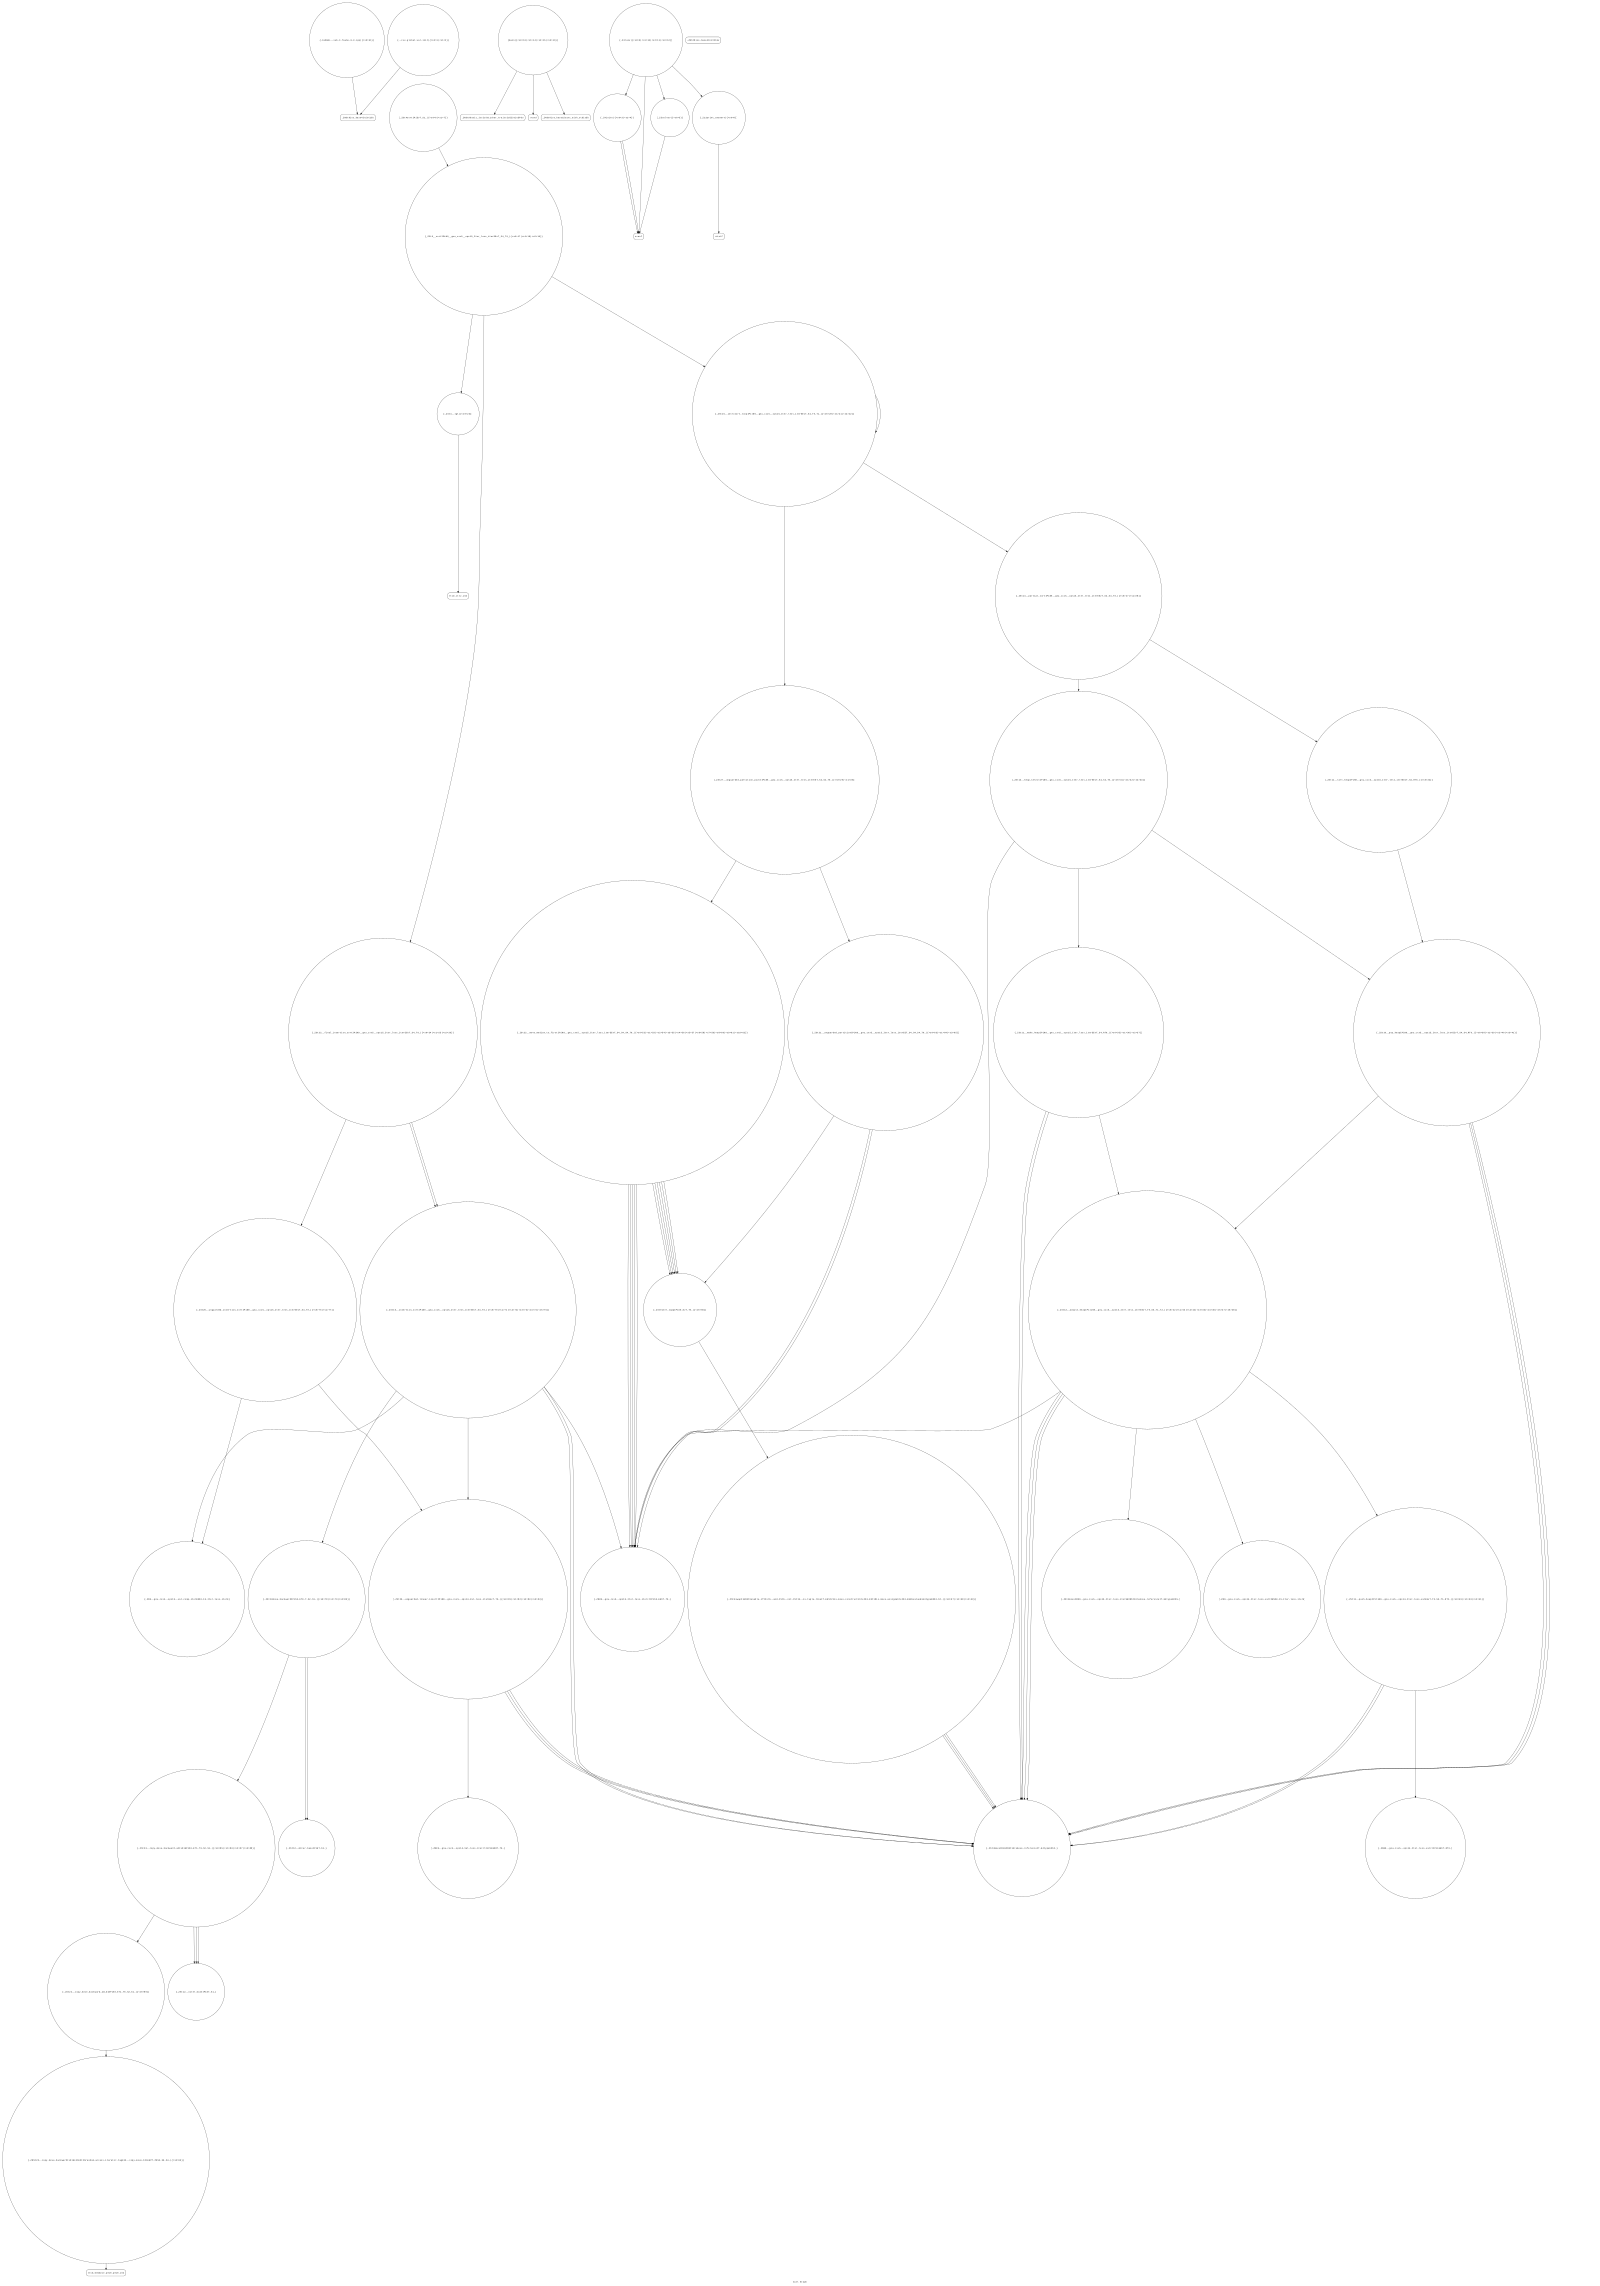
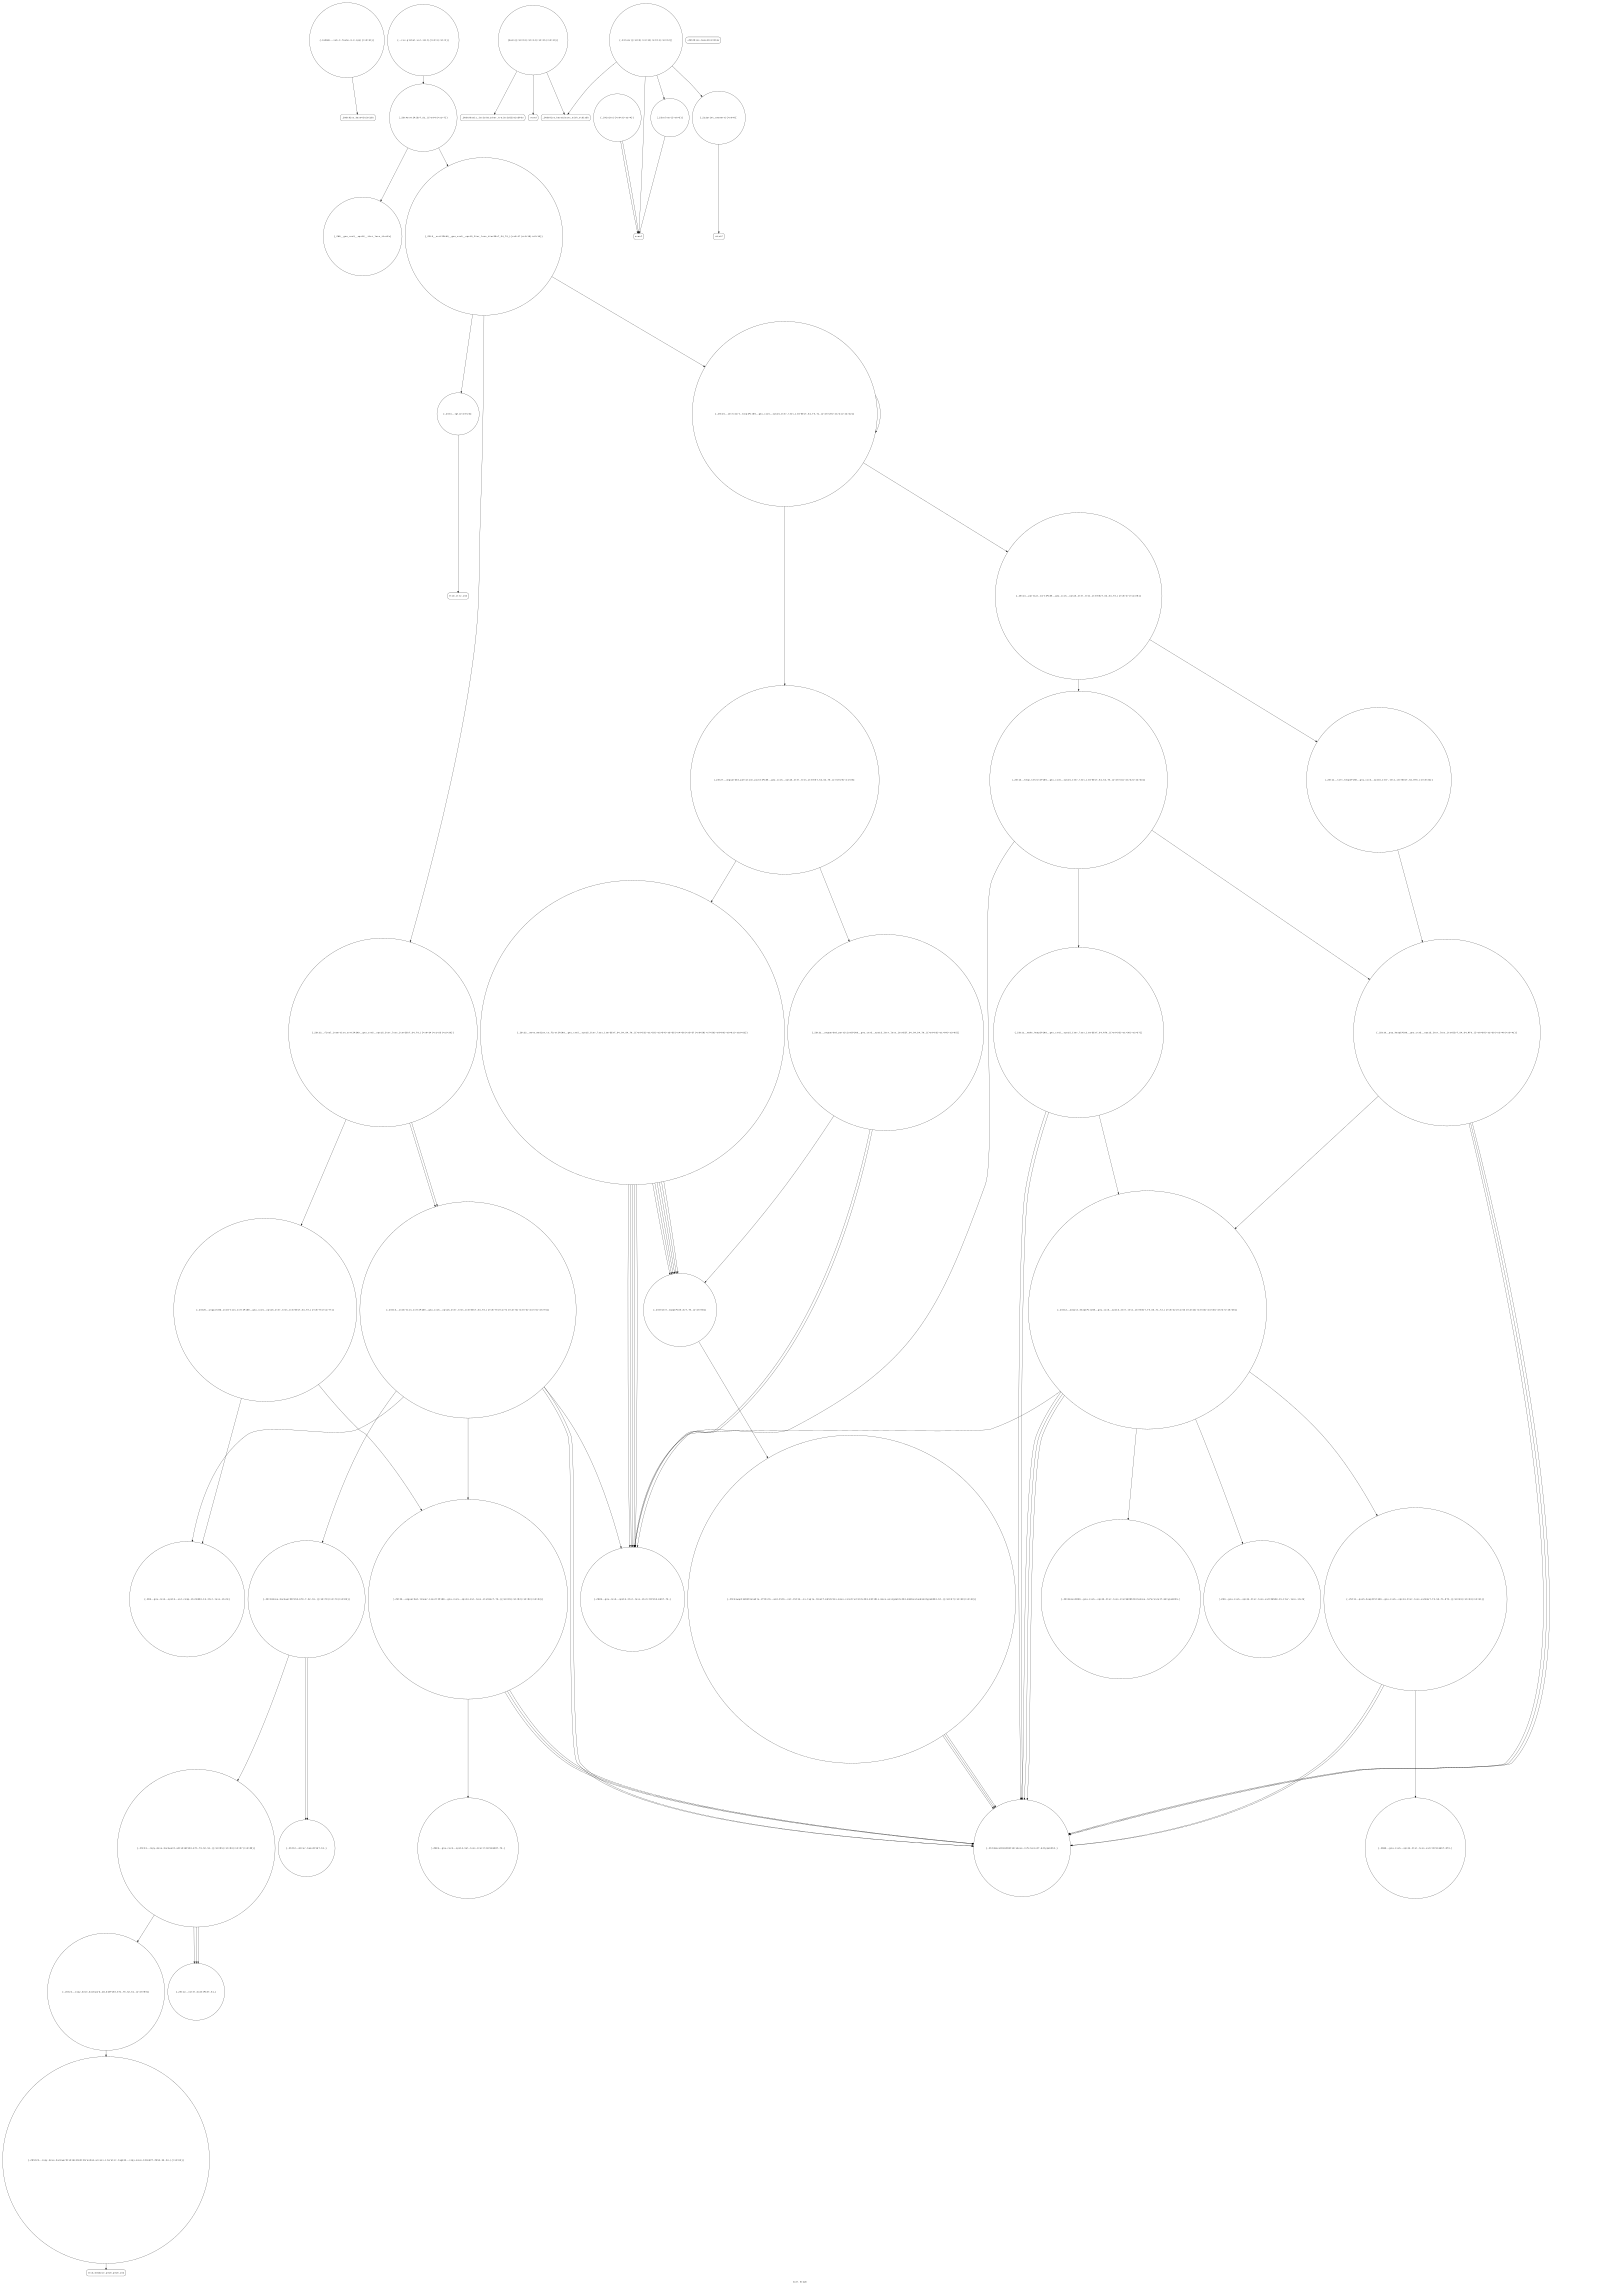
edge "{_Z3runv|{<s0>9|<s1>10|<s2>11|<s3>12}}" -> "{_Z4initv|{<s0>3|<s1>4}}": now "{_Z3runv|{<s0>9|<s1>10|<s2>11|<s3>12}}" -> "_ZNSt8ios_base15sync_with_stdioEb"
edge "{__cxx_global_var_init|{<s0>1|<s1>2}}" -> "_ZNSt8ios_base4InitC1Ev": now "{__cxx_global_var_init|{<s0>1|<s1>2}}" -> "{_ZSt4sortIPiEvT_S1_|{<s0>6|<s1>7}}"
node "{_ZN9__gnu_cxx5__ops16__iter_less_iterEv}": added
